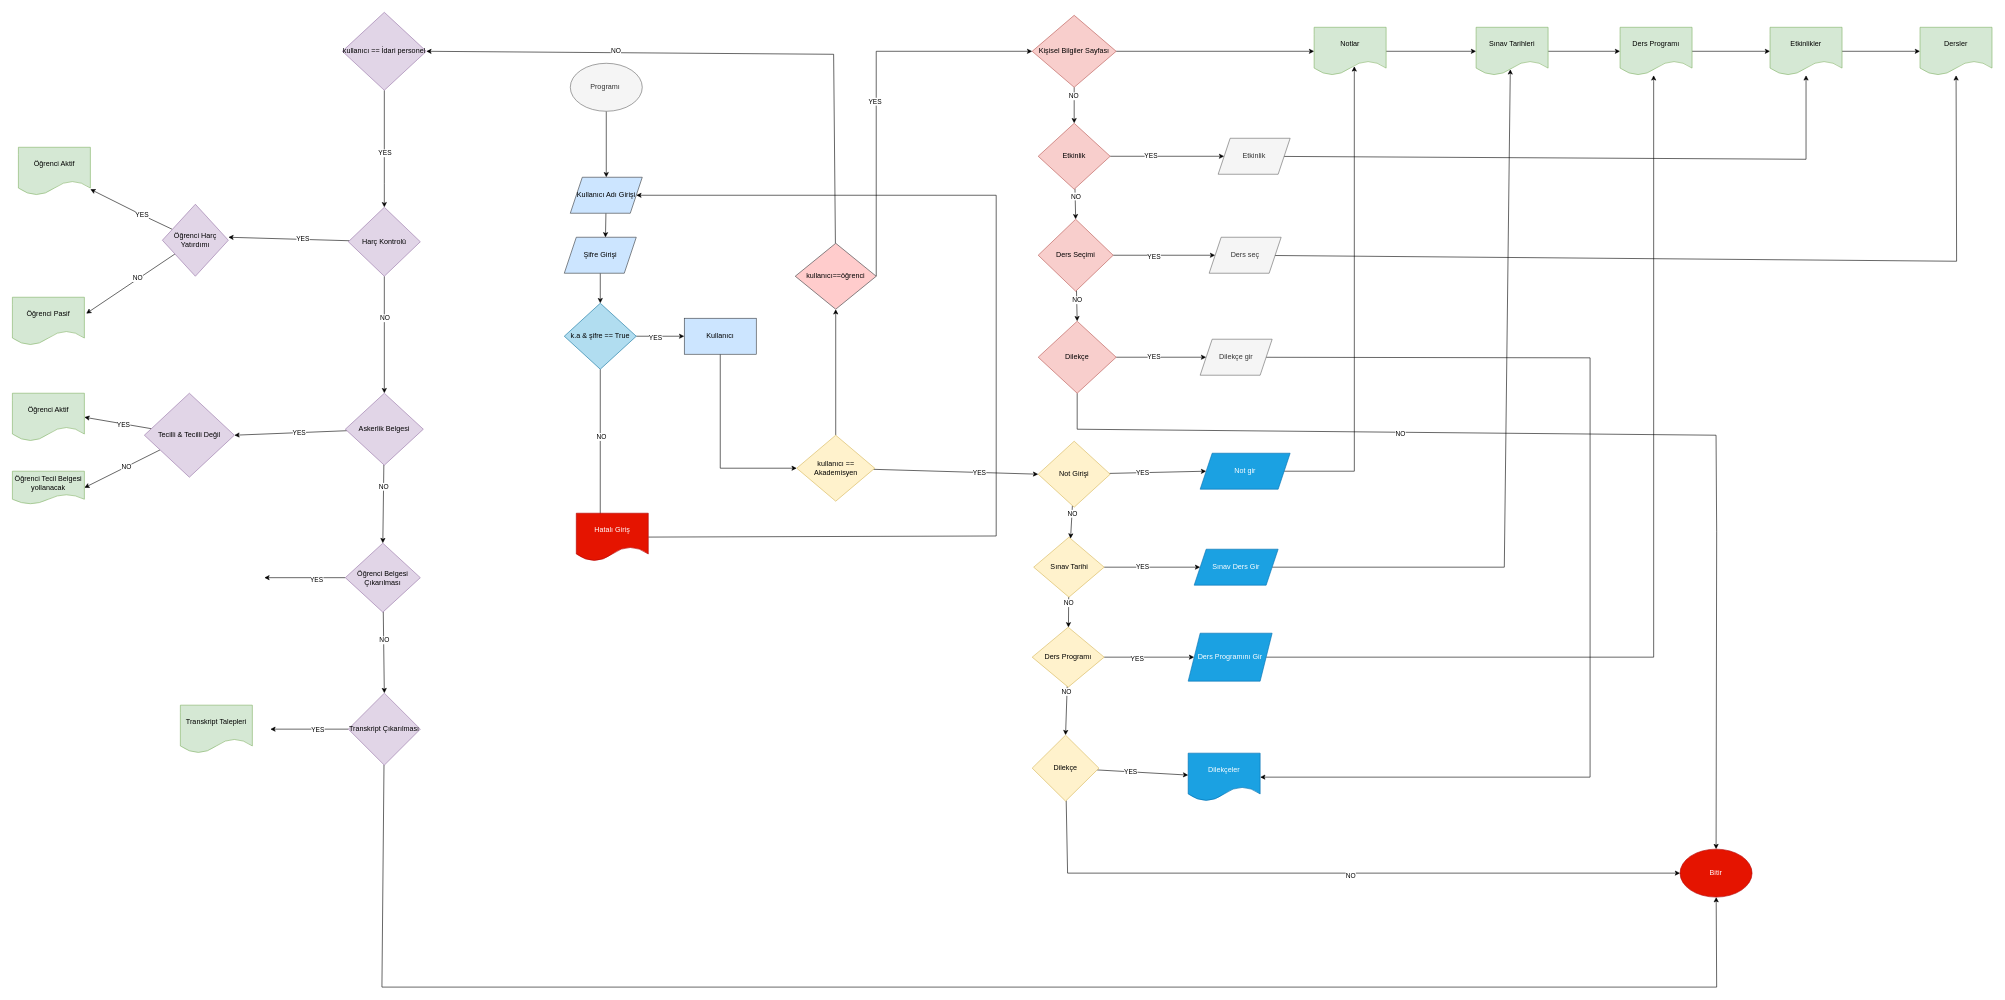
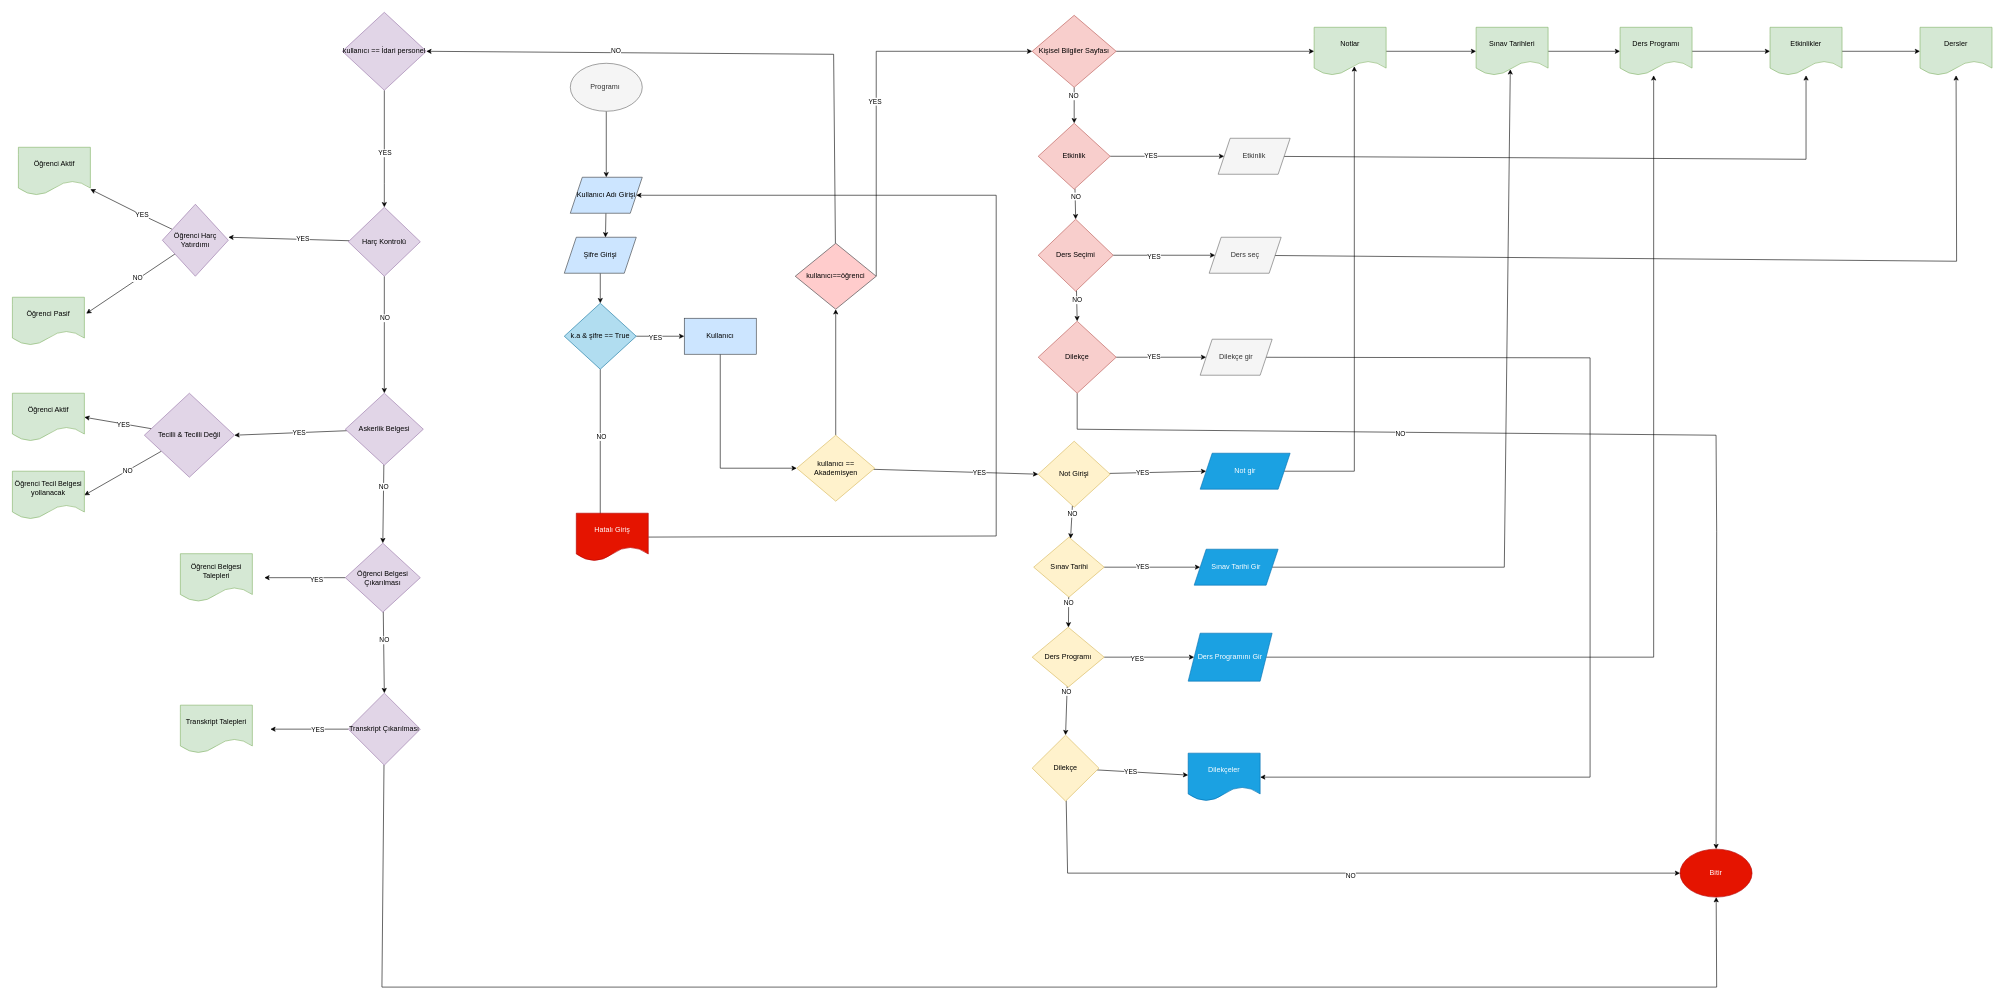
node "Öğrenci Tecil Belgesi yollanacak": size 72x33 -> 72x48
node "Sınav Ders Gir": label "Sınav Ders Gir" -> "Sınav Tarihi Gir"
node "Öğrenci Belgesi Talepleri": added
